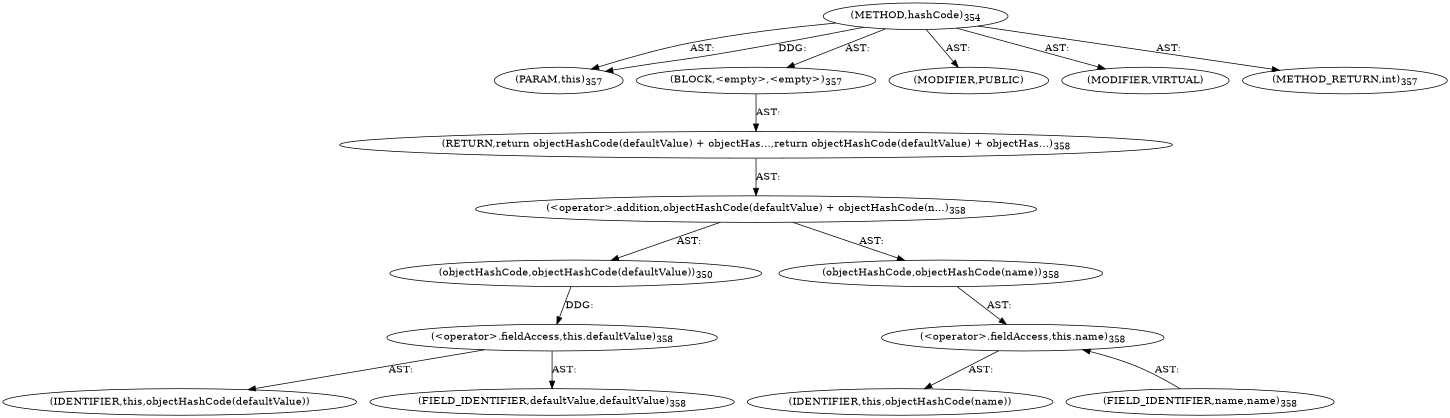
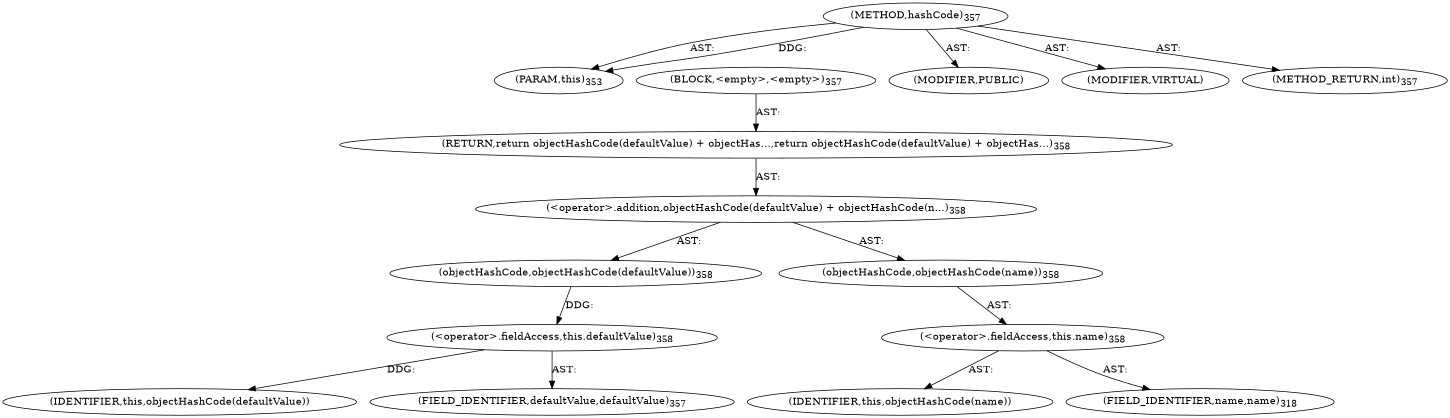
node "(METHOD,hashCode)": text "354" -> "357"
edge "(METHOD,hashCode)" -> "(BLOCK,<empty>,<empty>)": removed, label "AST:"
node "(PARAM,this)": text "357" -> "353"
node "(objectHashCode,objectHashCode(defaultValue))": text "350" -> "358"
edge "(FIELD_IDENTIFIER,name,name)" -> "(<operator>.fieldAccess,this.name)": reversed
edge "(<operator>.fieldAccess,this.defaultValue)" -> "(IDENTIFIER,this,objectHashCode(defaultValue))": label "AST: " -> "DDG: "
node "(FIELD_IDENTIFIER,defaultValue,defaultValue)": text "358" -> "357"
node "(FIELD_IDENTIFIER,name,name)": text "358" -> "318"
